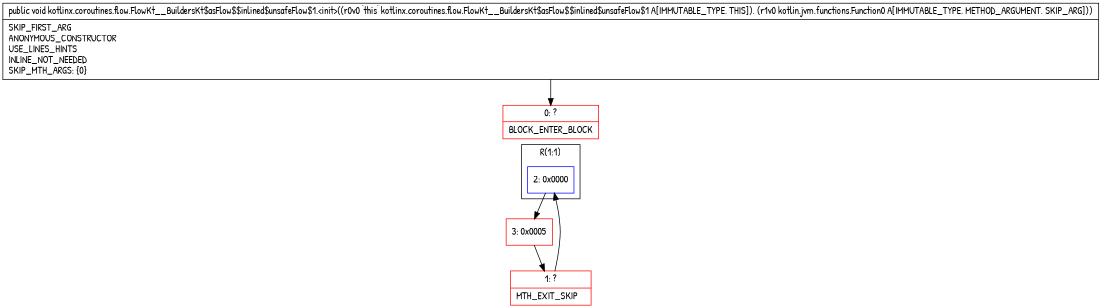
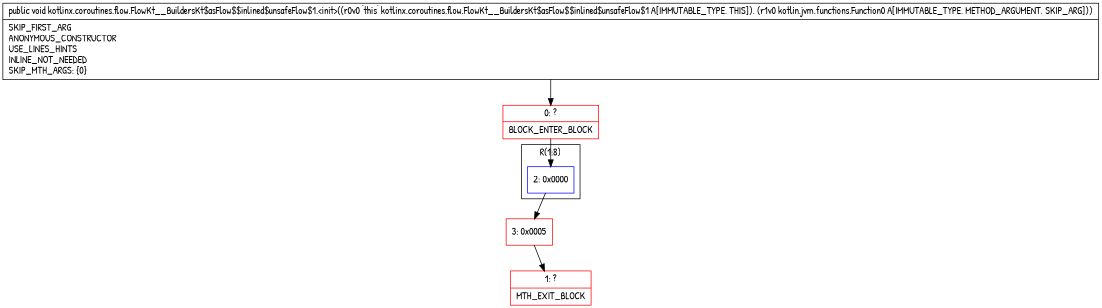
cluster "R(1:1)": label "R(1:1)" -> "R(1:8)"
edge "1: ?" -> "2: 0x0000": now "0: ?" -> "2: 0x0000"
node "1: ?": text "MTH_EXIT_SKIP" -> "MTH_EXIT_BLOCK"
